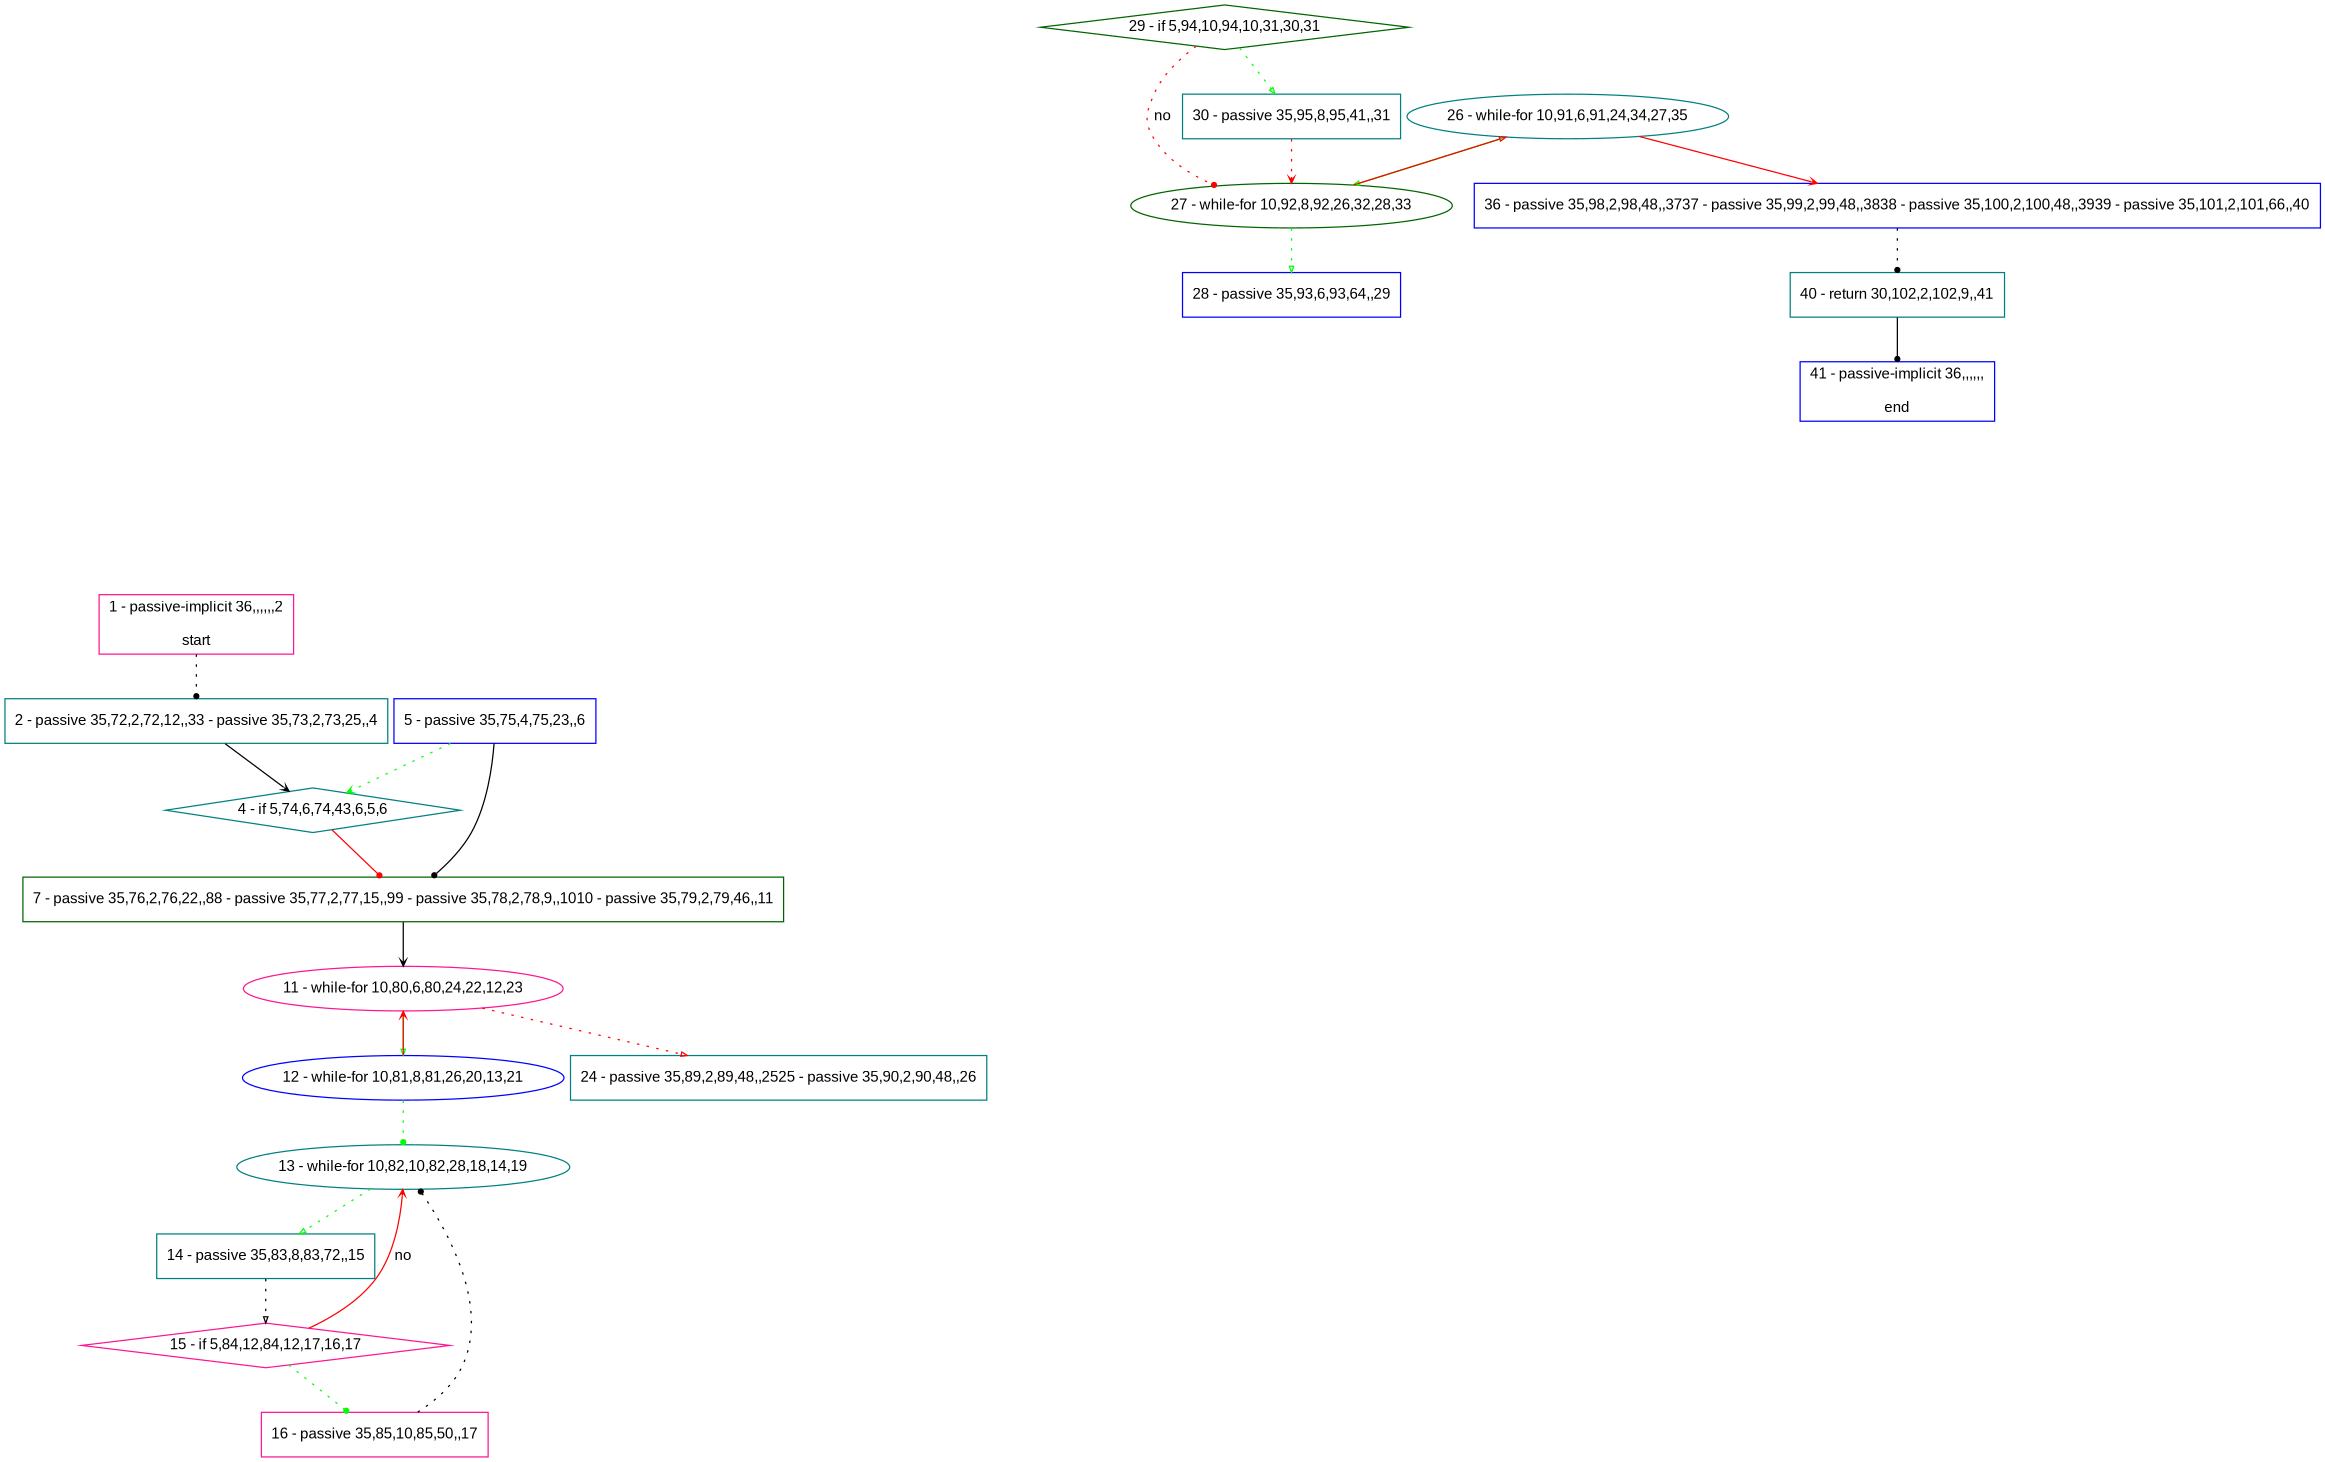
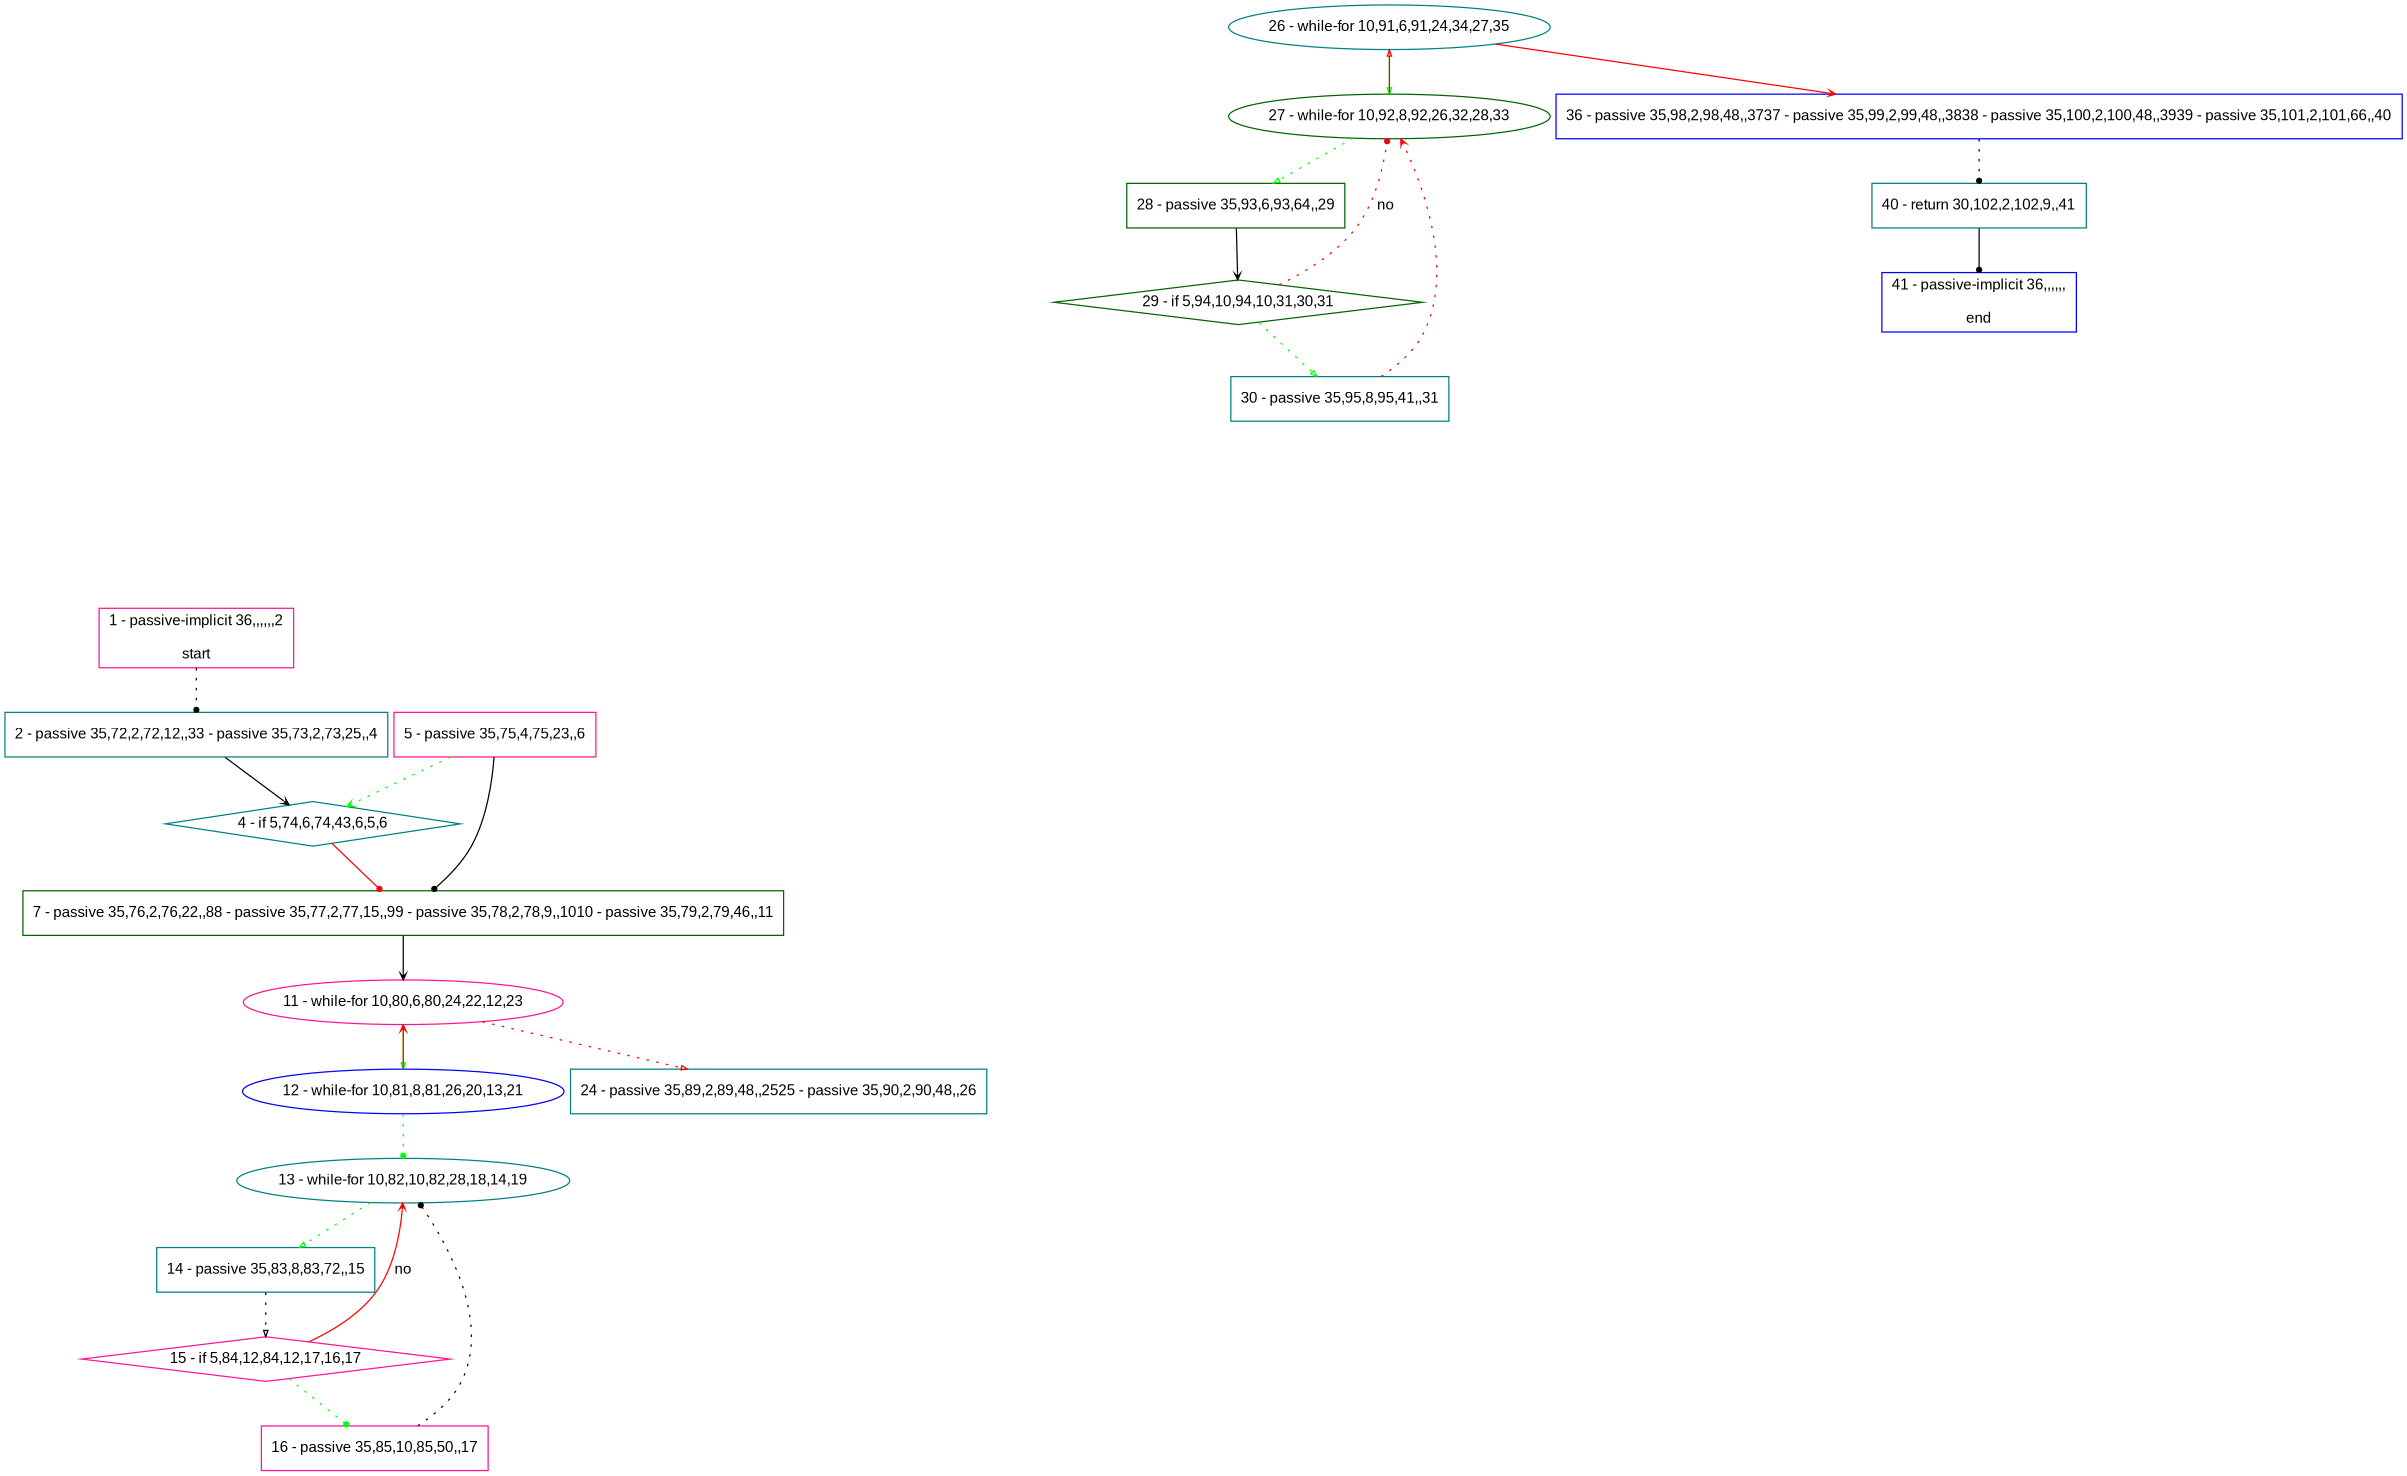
edge "28 - passive 35,93,6,93,64,,29" -> "29 - if 5,94,10,94,10,31,30,31": added
node "28 - passive 35,93,6,93,64,,29": color blue -> darkgreen
node "5 - passive 35,75,4,75,23,,6": color blue -> deeppink
